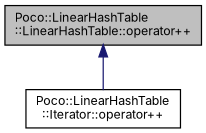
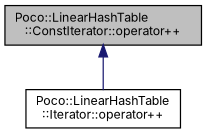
node "Poco::LinearHashTable ::LinearHashTable::operator++": label "Poco::LinearHashTable ::LinearHashTable::operator++" -> "Poco::LinearHashTable ::ConstIterator::operator++"
